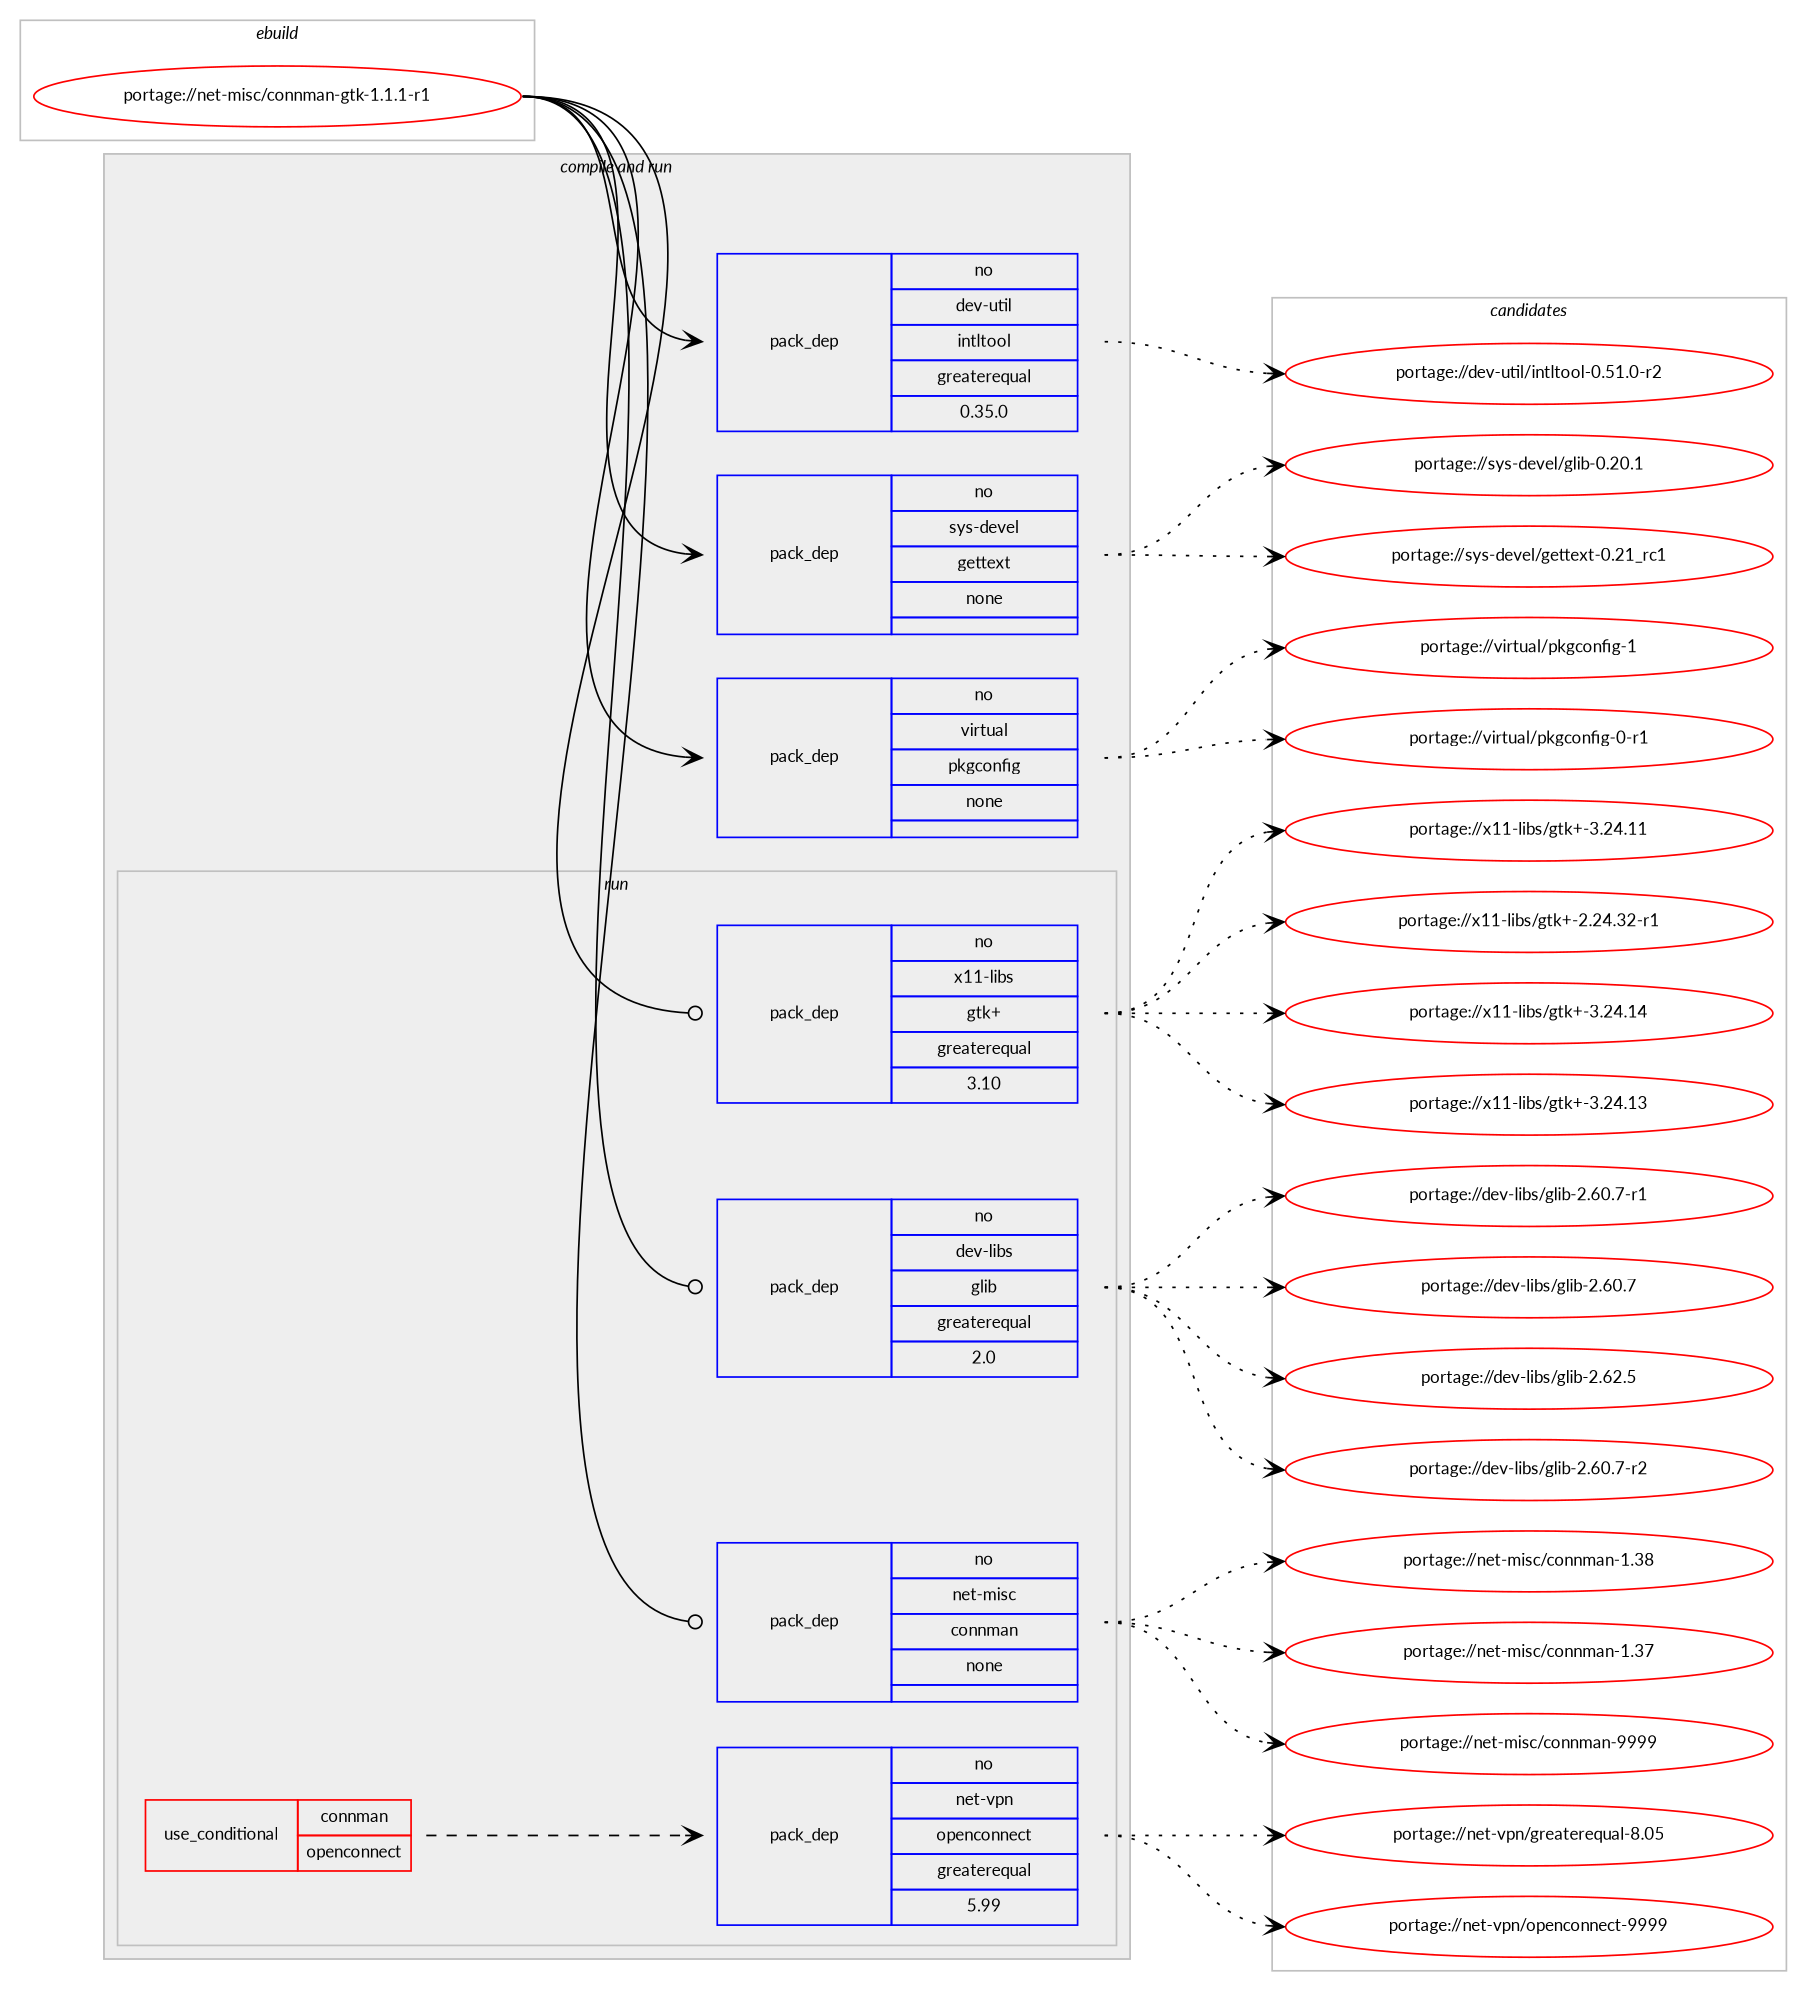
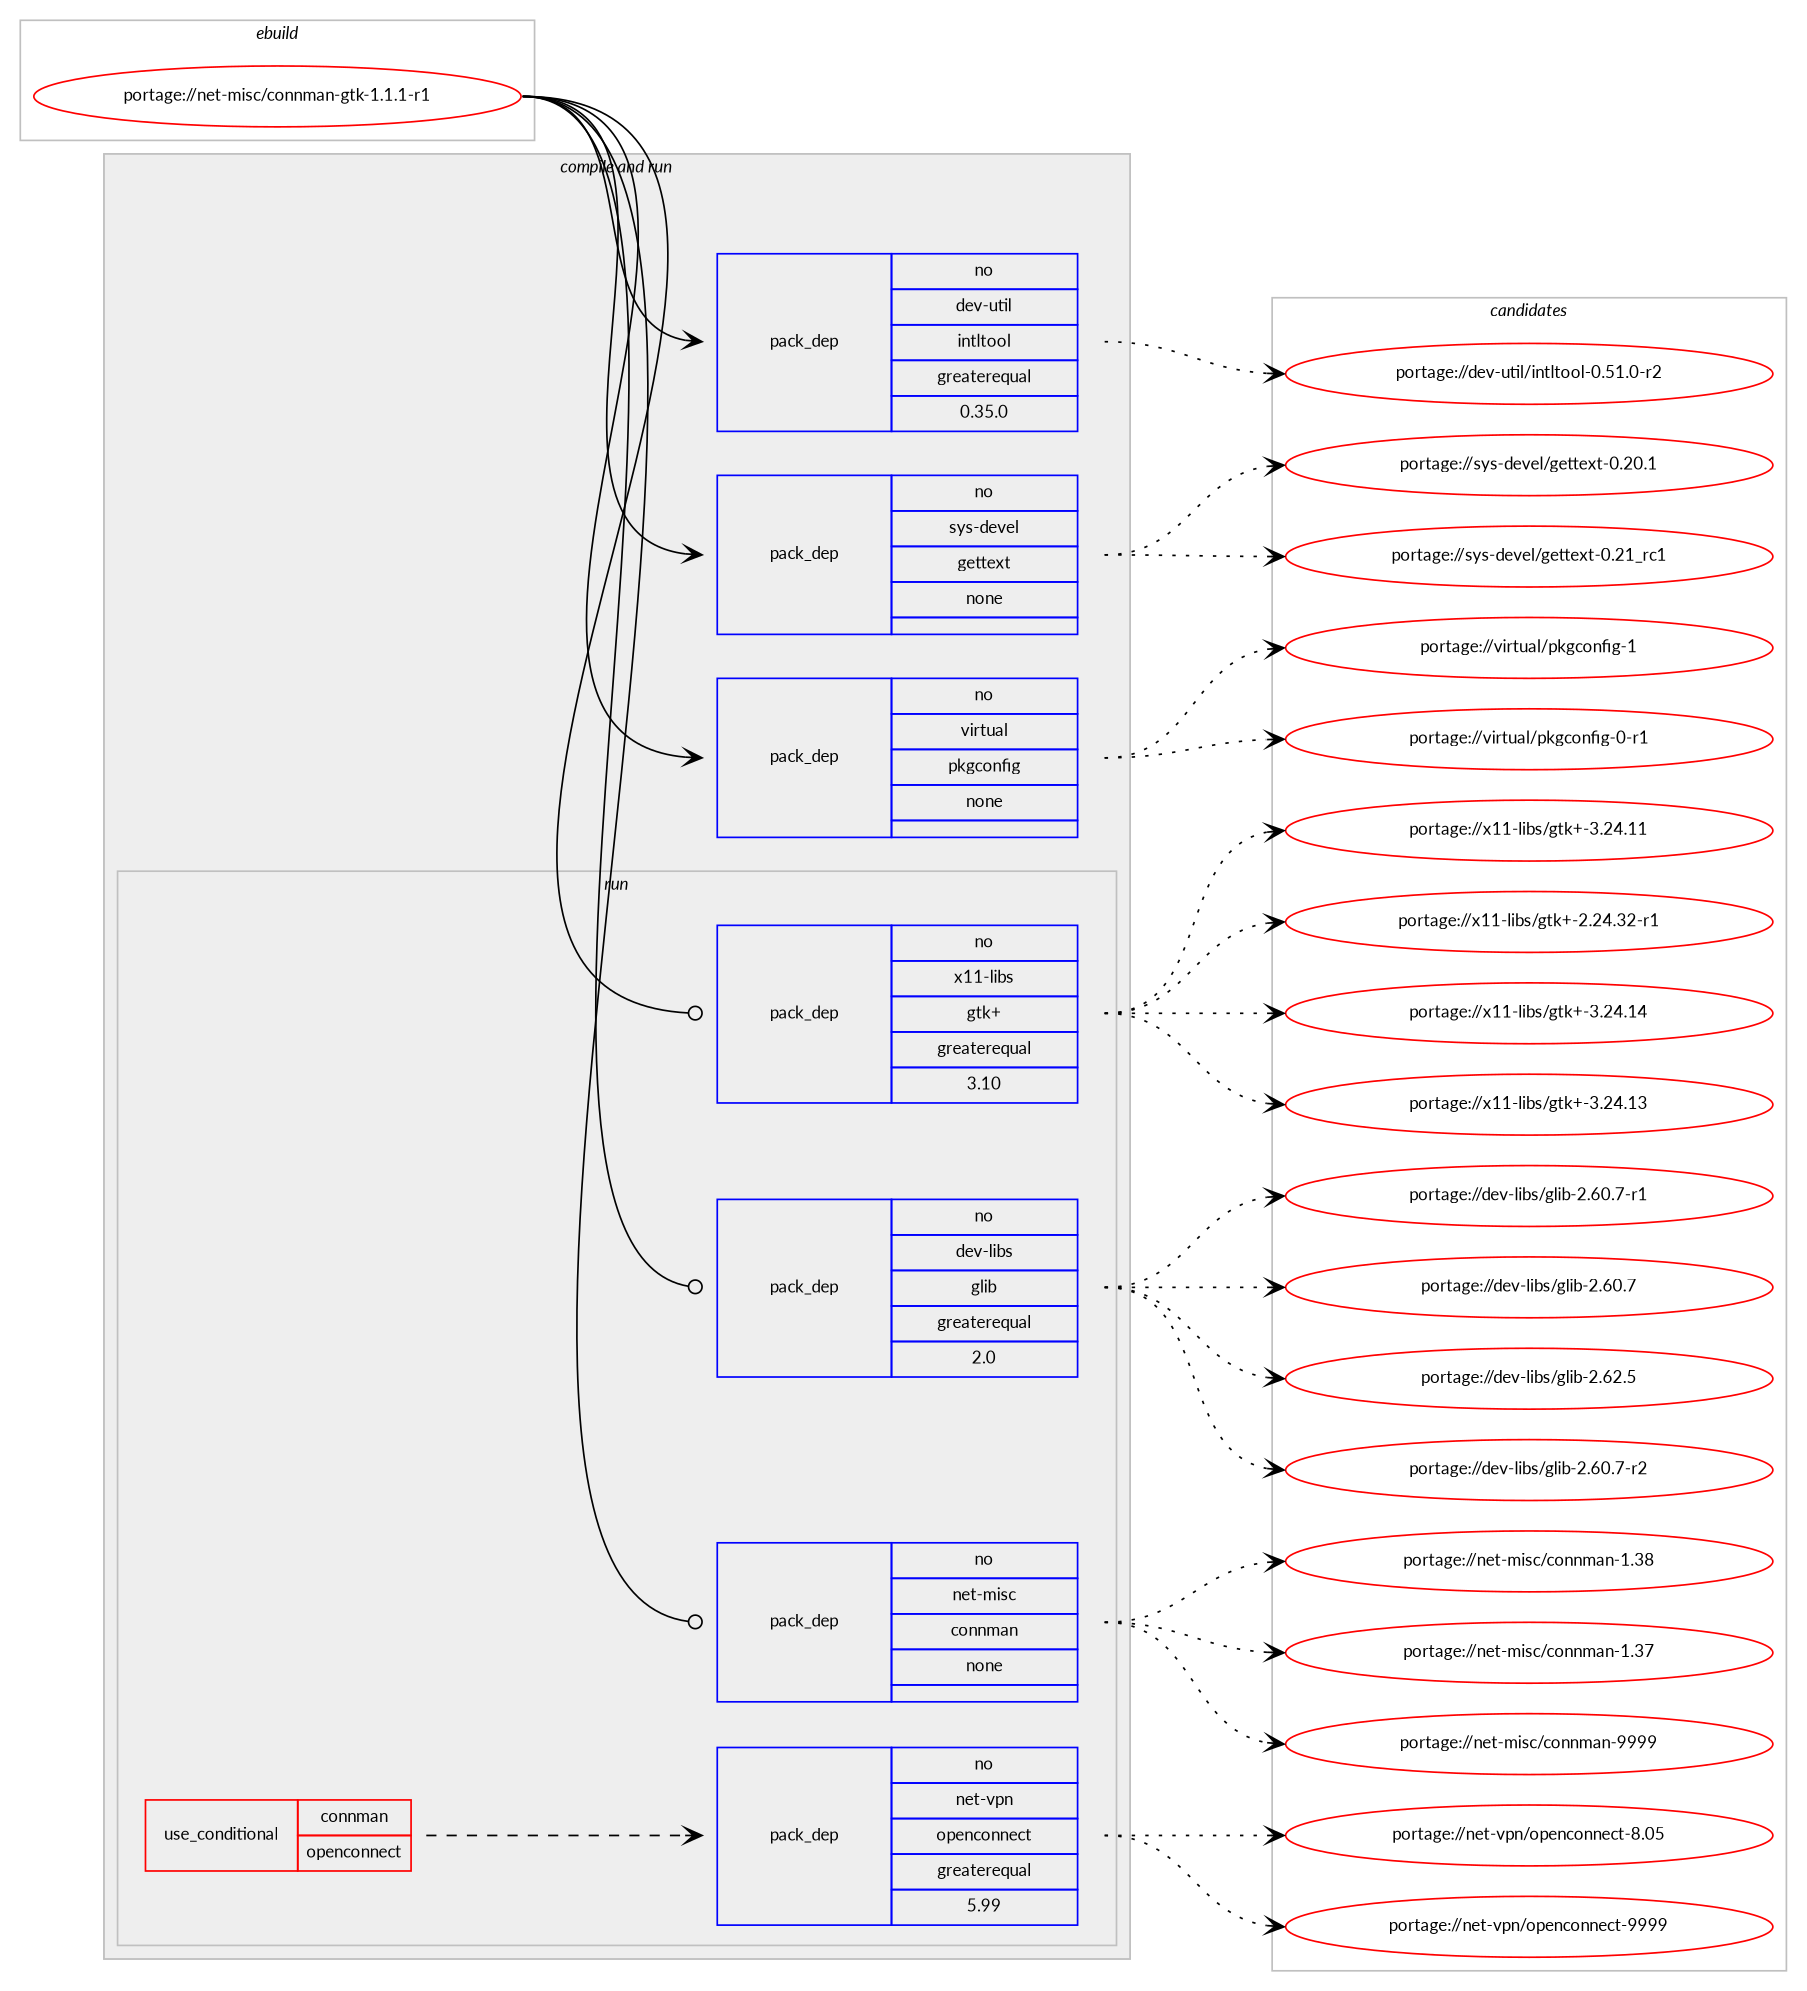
node "portage://sys-devel/glib-0.20.1": label "portage://sys-devel/glib-0.20.1" -> "portage://sys-devel/gettext-0.20.1"
node "portage://net-vpn/greaterequal-8.05": label "portage://net-vpn/greaterequal-8.05" -> "portage://net-vpn/openconnect-8.05"
